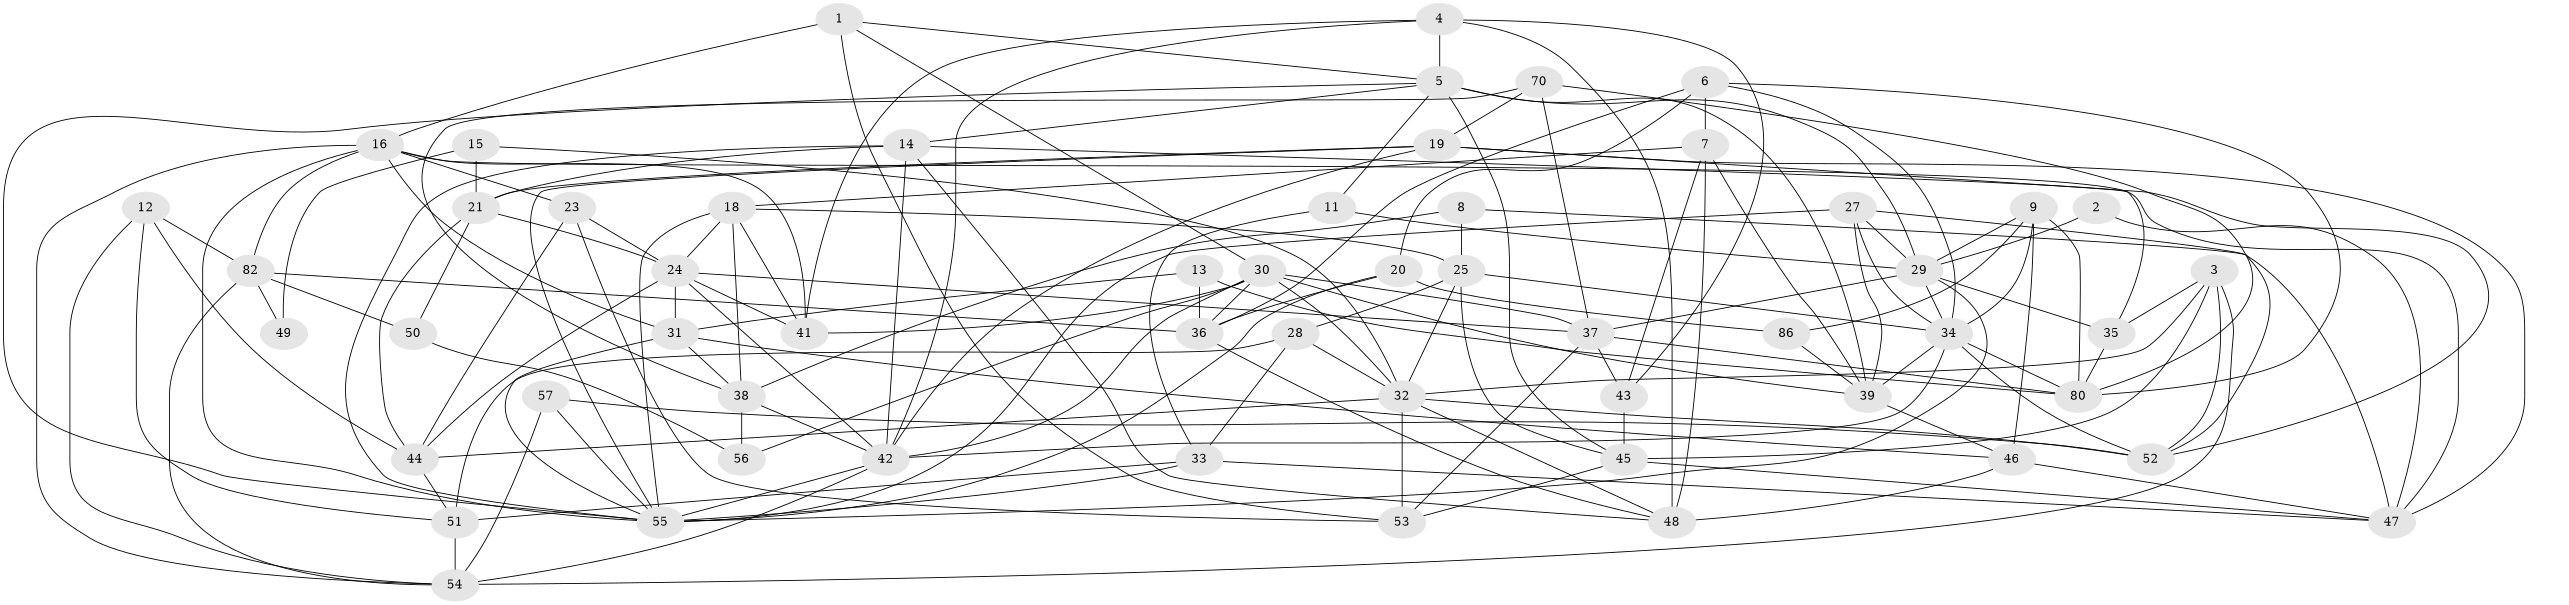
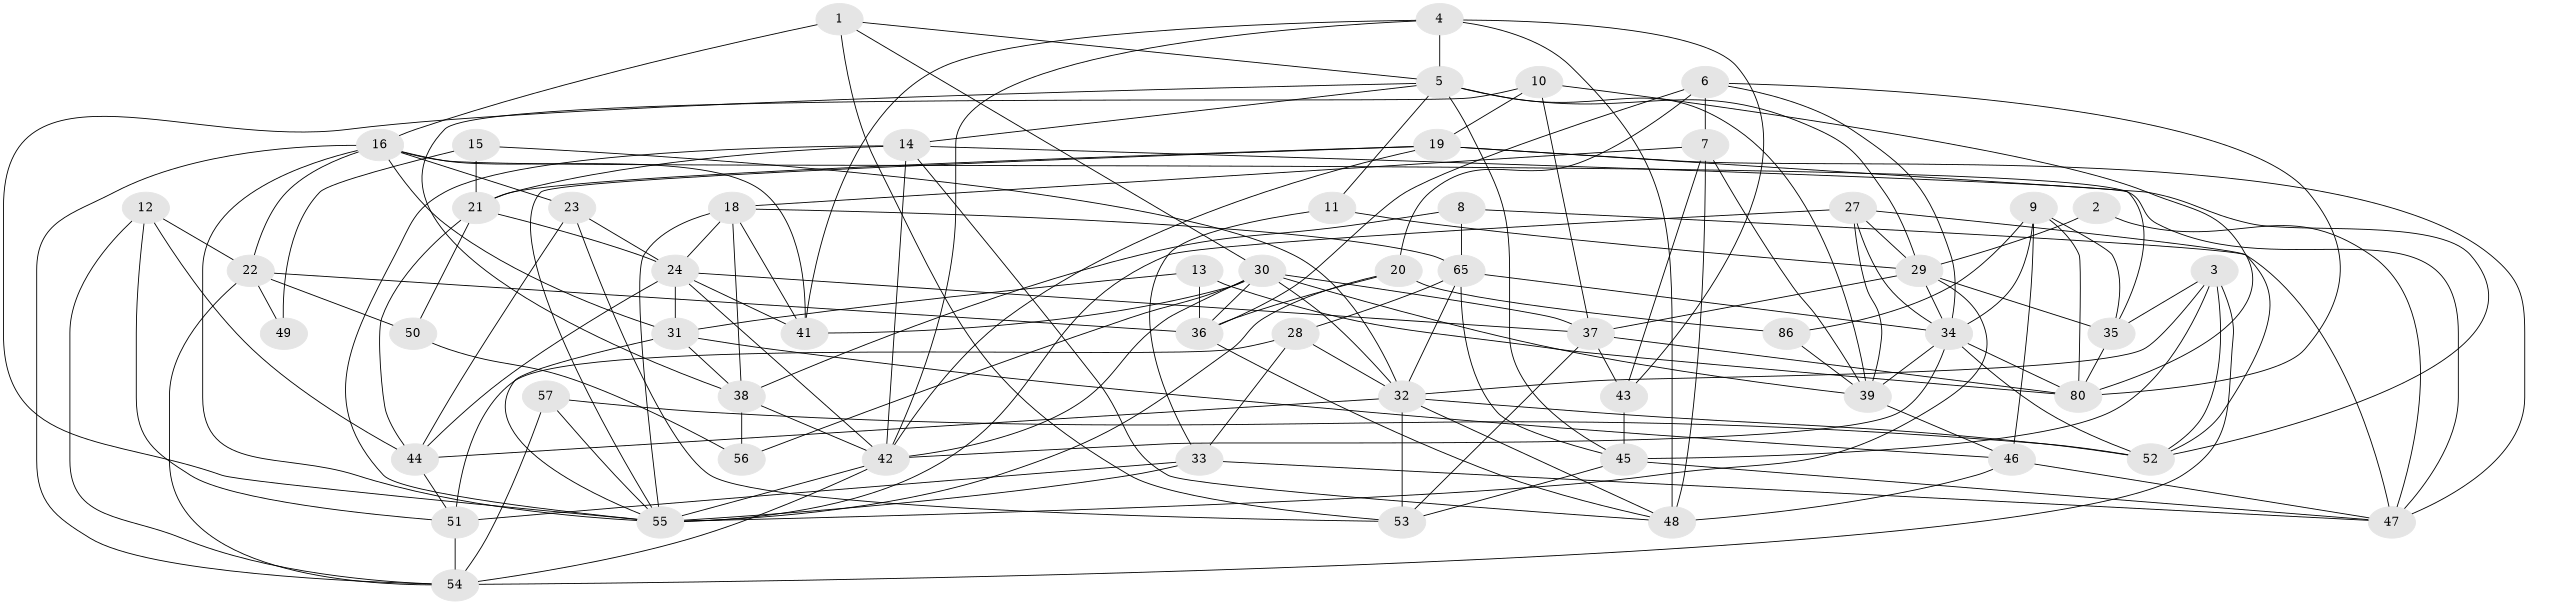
node "70": label "70" -> "10"
edge "9" -- "29": now "9" -- "35"
node "82": label "82" -> "22"
node "25": label "25" -> "65"
